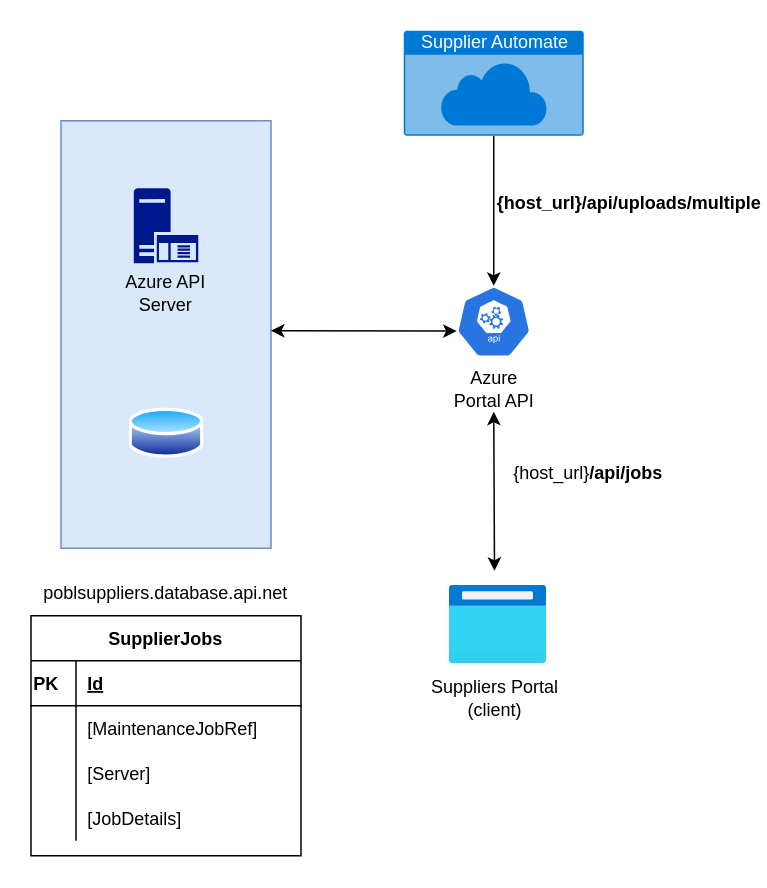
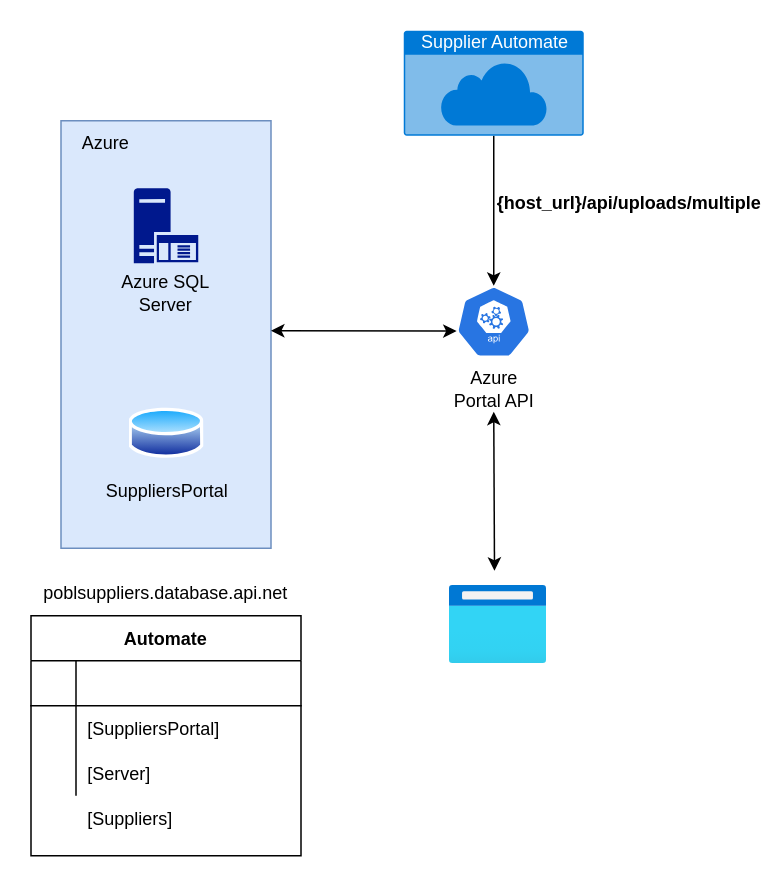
node "Azure": added
node "Azure API Server": label "Azure API Server" -> "Azure SQL Server"
node "{host_url}/api/jobs": removed
node "SuppliersPortal": added
node "SupplierJobs": label "SupplierJobs" -> "Automate"
node "PK": removed
node "Id": removed
node "Suppliers Portal (client)": removed
node "[MaintenanceJobRef]": label "[MaintenanceJobRef]" -> "[SuppliersPortal]"
node "[JobDetails]": label "[JobDetails]" -> "[Suppliers]"
